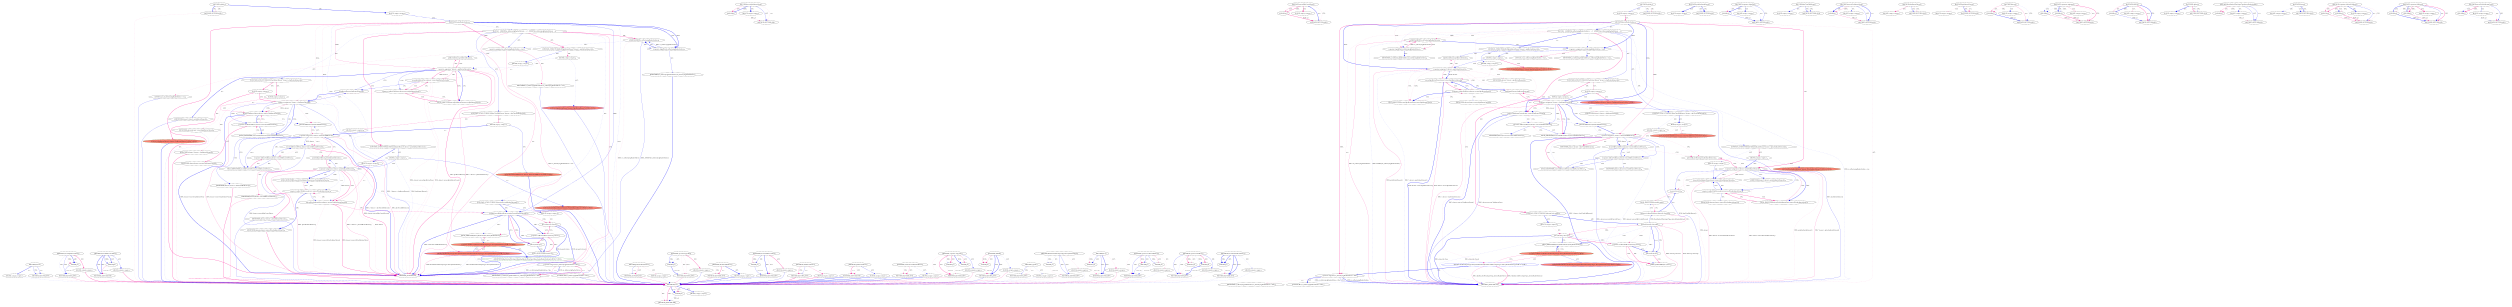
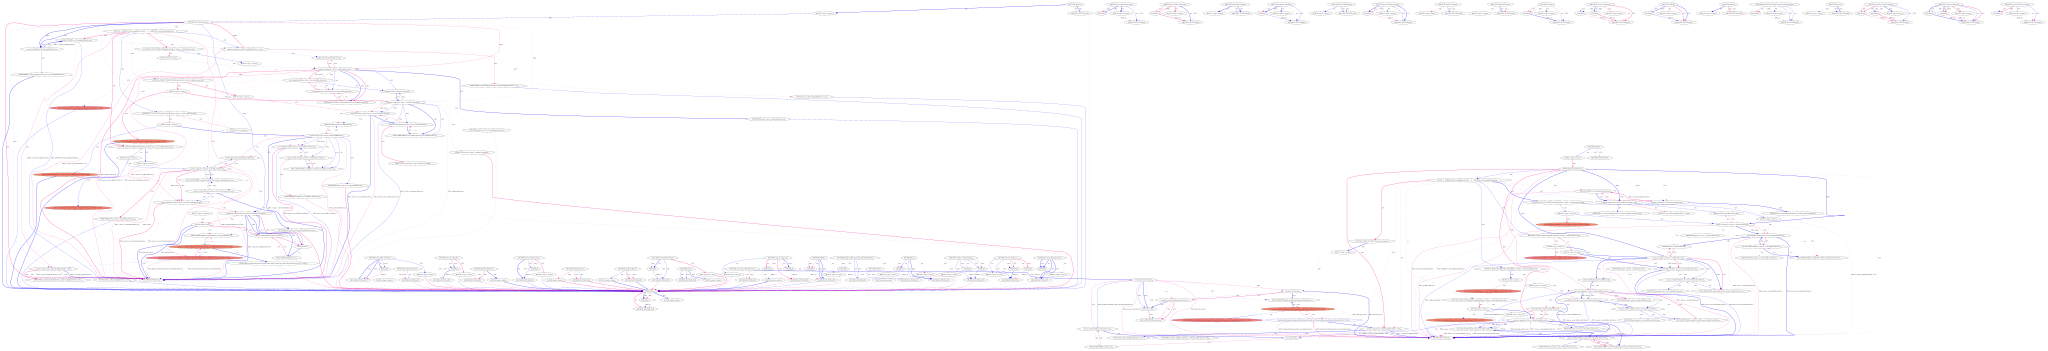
node "(CONTROL_STRUCTURE,IF,if (containsFocusedShadowElement()))": removed
edge "(CONTROL_STRUCTURE,IF,if (element()->focused()))" -> "(focused,element()->focused())": now "(METHOD,containsFocusedShadowElement)" -> "(focused,element()->focused())"
